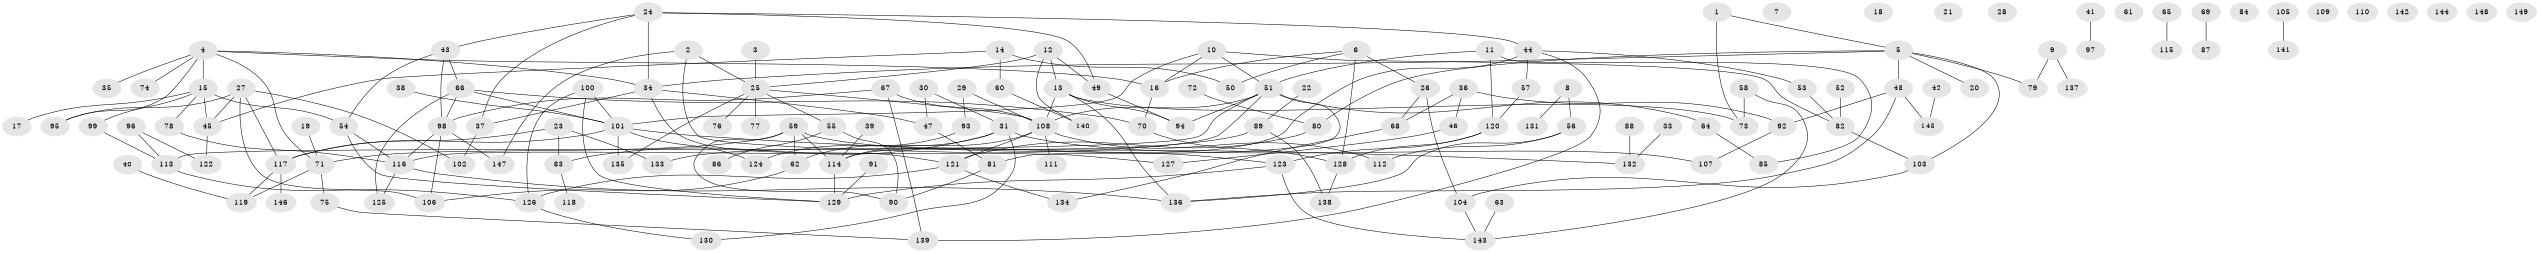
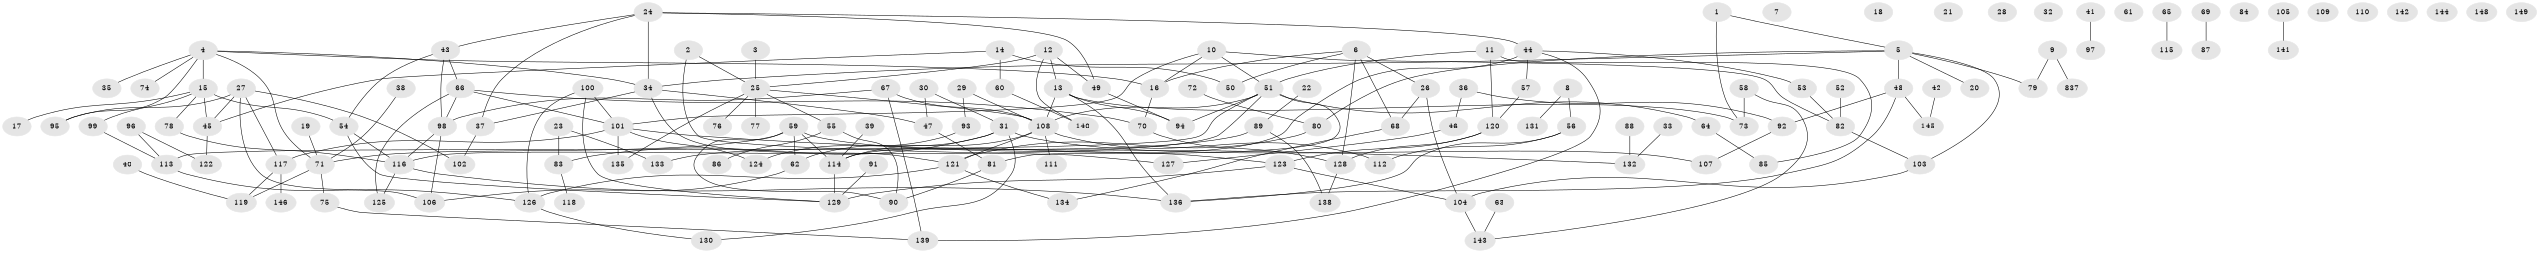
node "32": added
node "137": label "137" -> "837"
edge "36" -- "68": now "6" -- "68"
edge "38" -- "101": now "38" -- "71"
edge "23" -- "117": removed
node "147": removed
edge "123" -- "143": now "123" -- "104"
